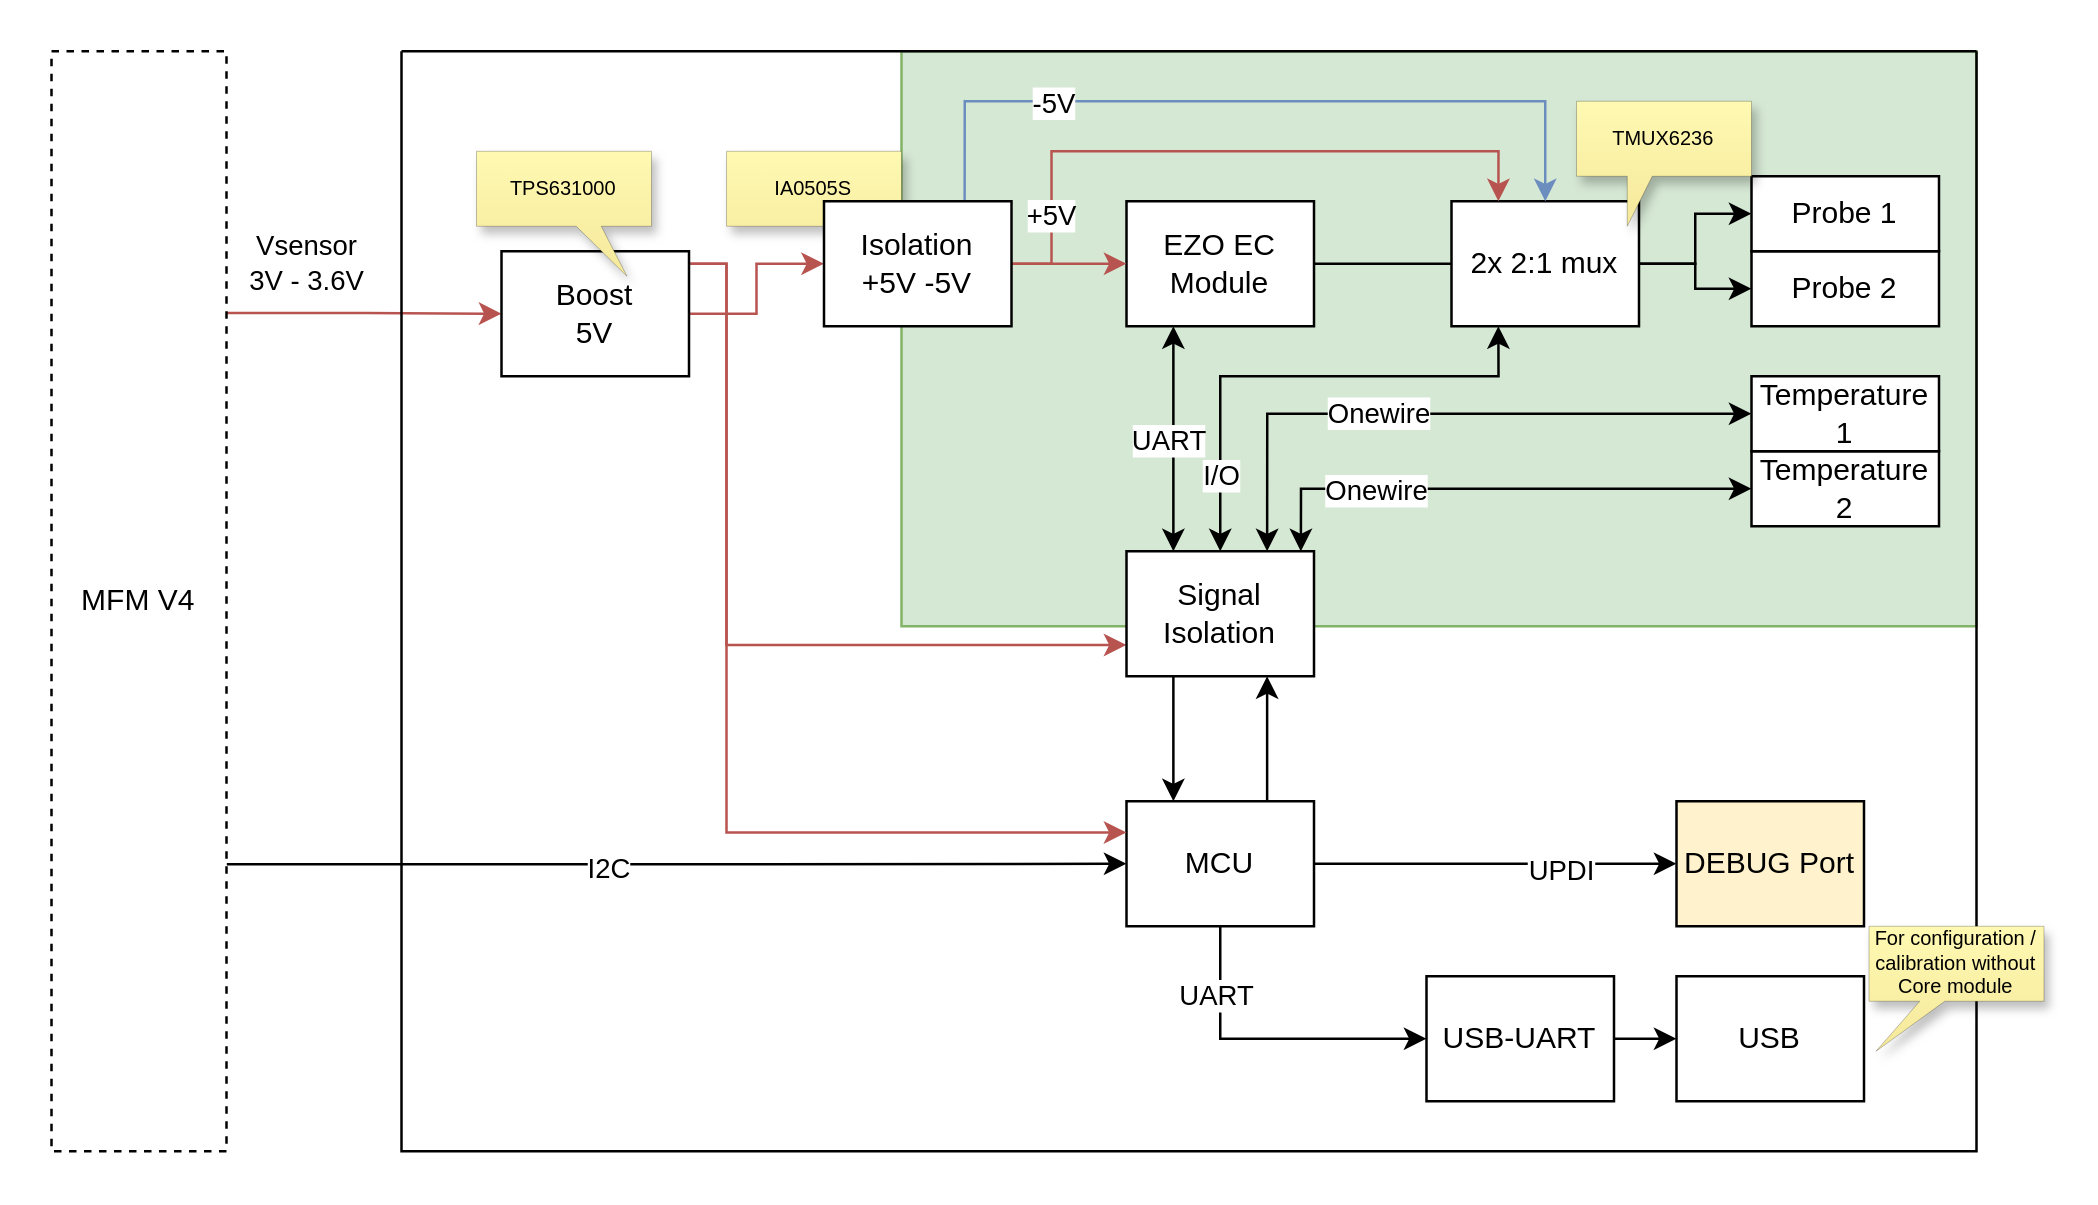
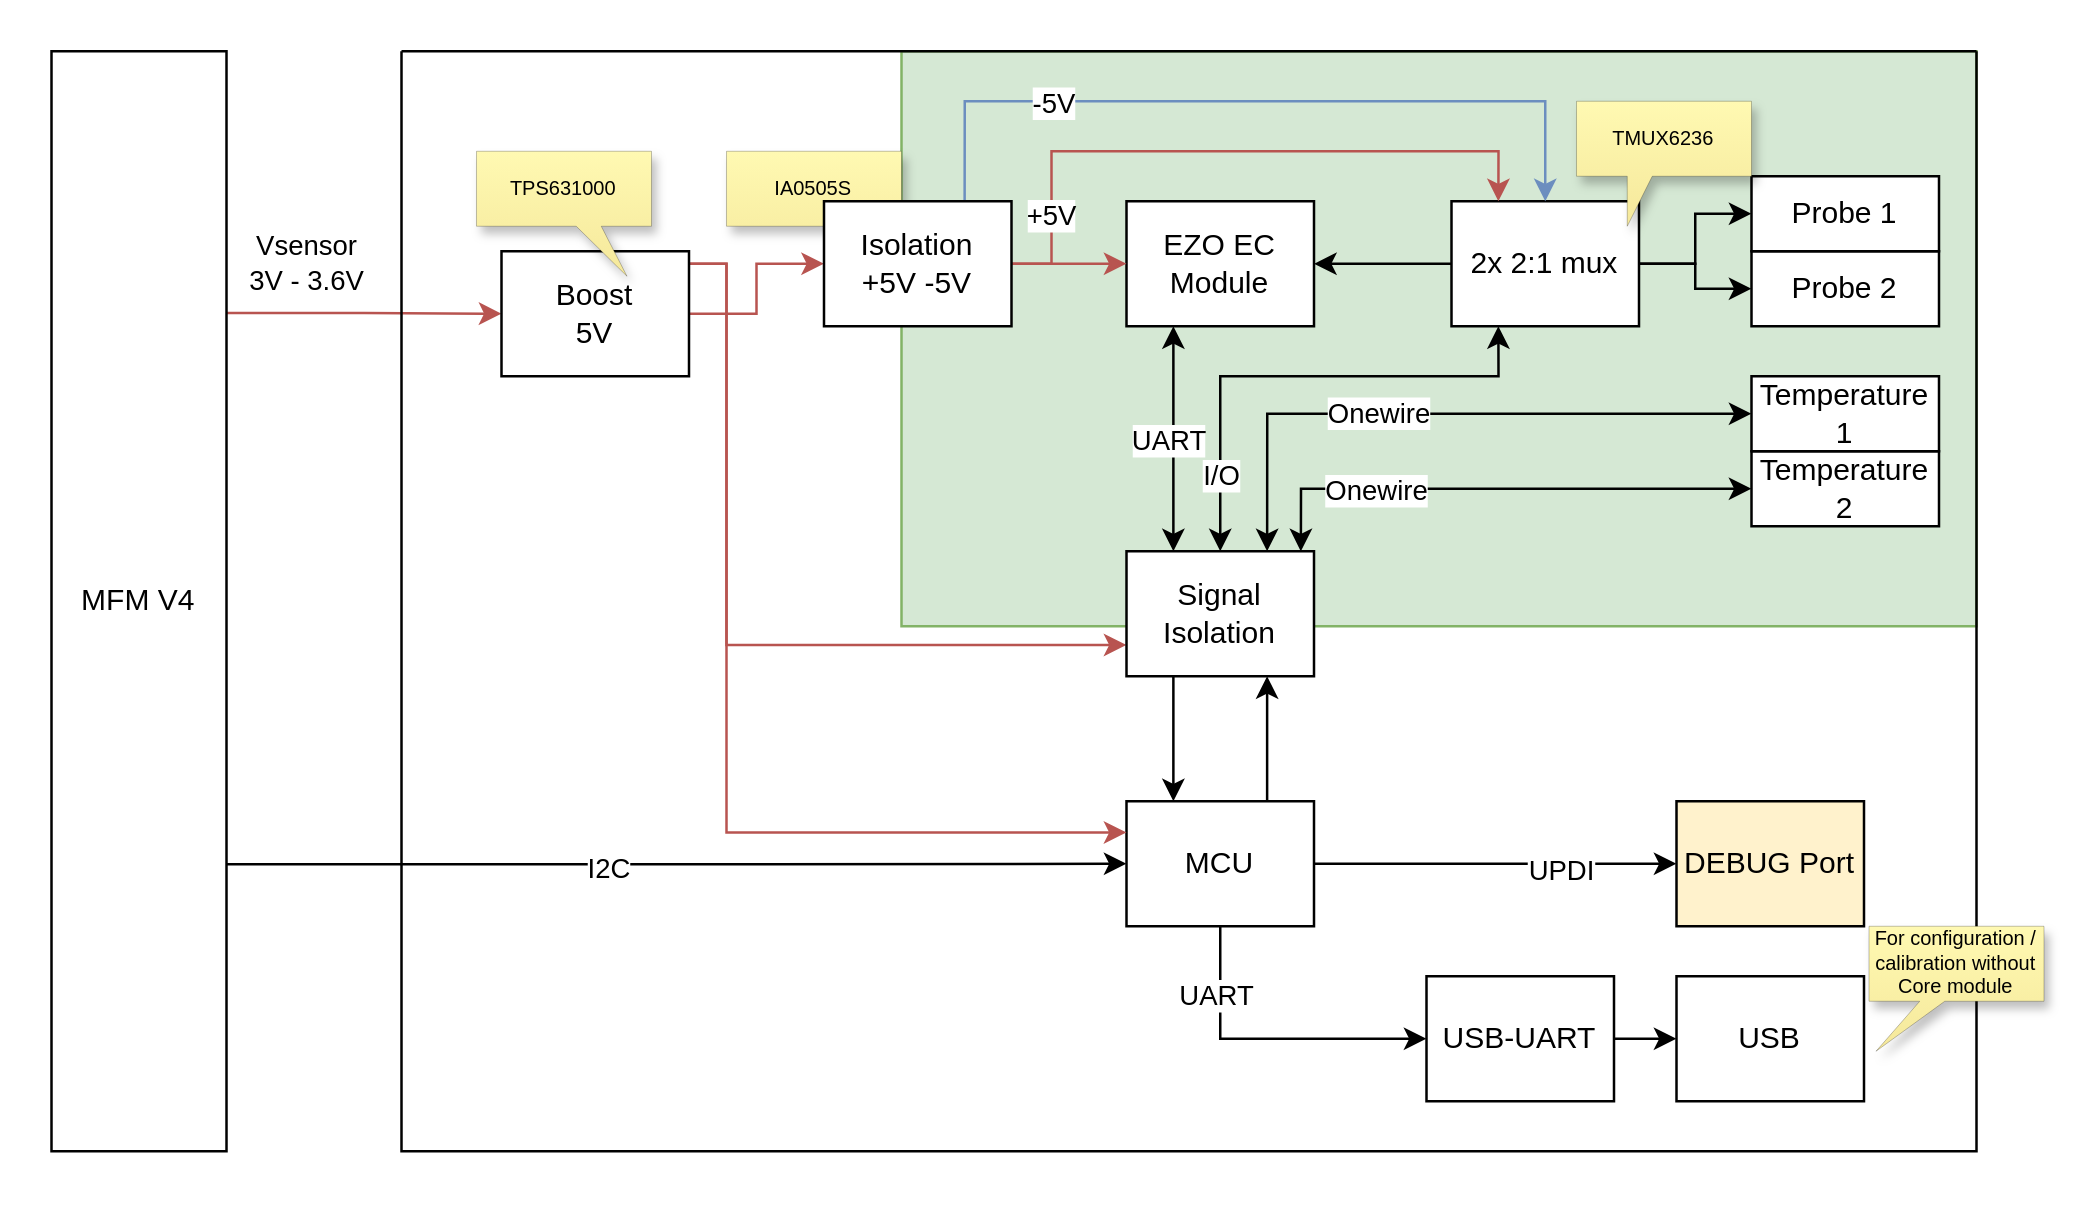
edge "EZO EC Module" -- "2x 2:1 mux": arrowhead none -> classic
node "MFM V4": style dashed -> solid
